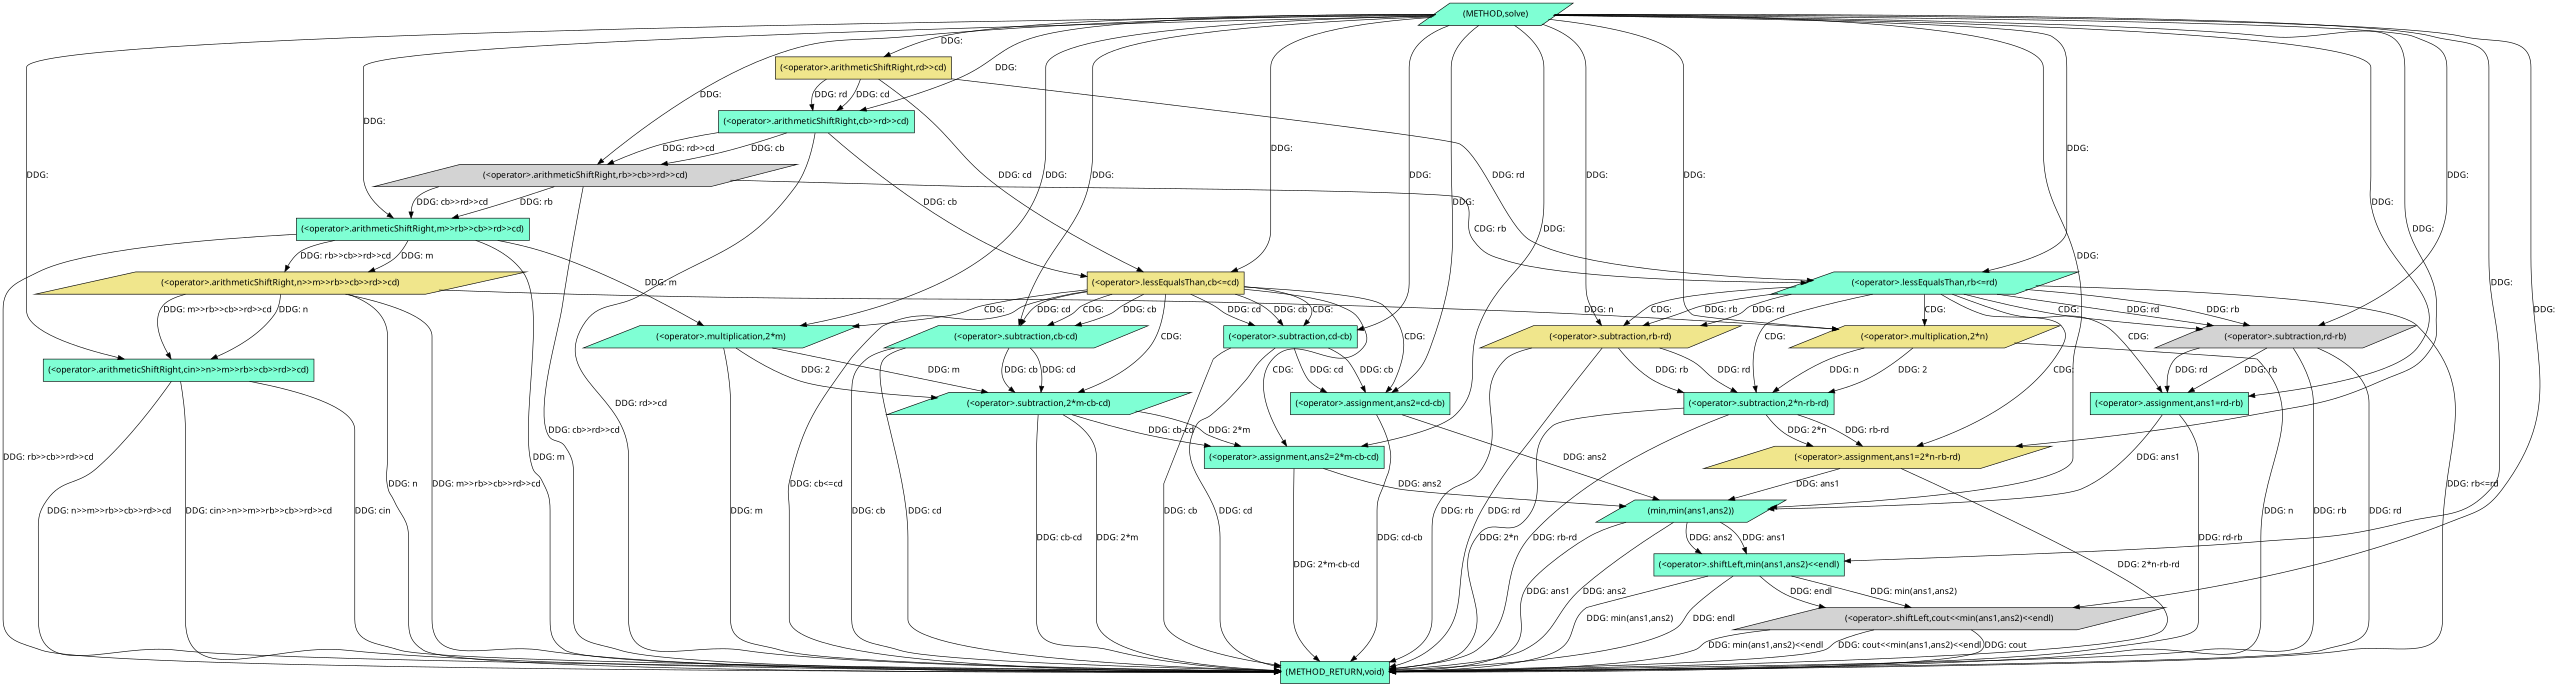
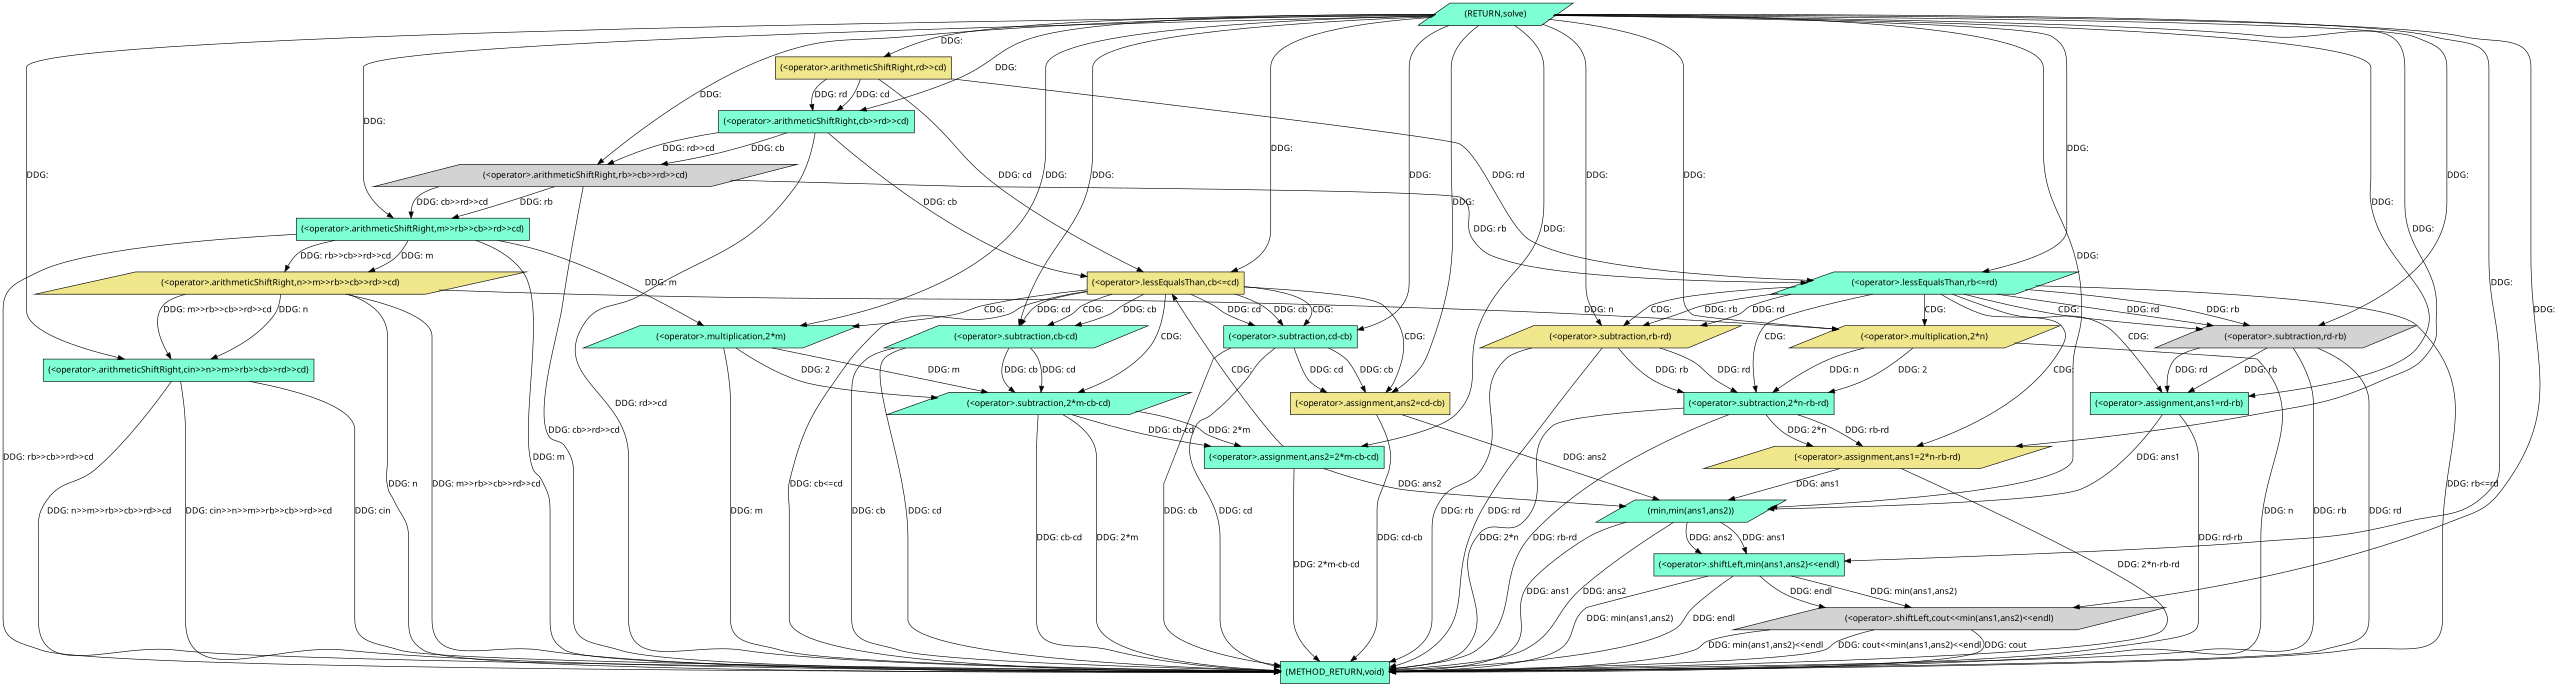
node "(METHOD,solve)": label "(METHOD,solve)" -> "(RETURN,solve)"
edge "(<operator>.arithmeticShiftRight,rb>>cb>>rd>>cd)" -> "(<operator>.lessEqualsThan,rb<=rd)": label "CDG: rb" -> "DDG: rb"
edge "(<operator>.lessEqualsThan,cb<=cd)" -> "(<operator>.assignment,ans2=2*m-cb-cd)": reversed
node "(<operator>.assignment,ans2=cd-cb)": fillcolor aquamarine -> khaki
